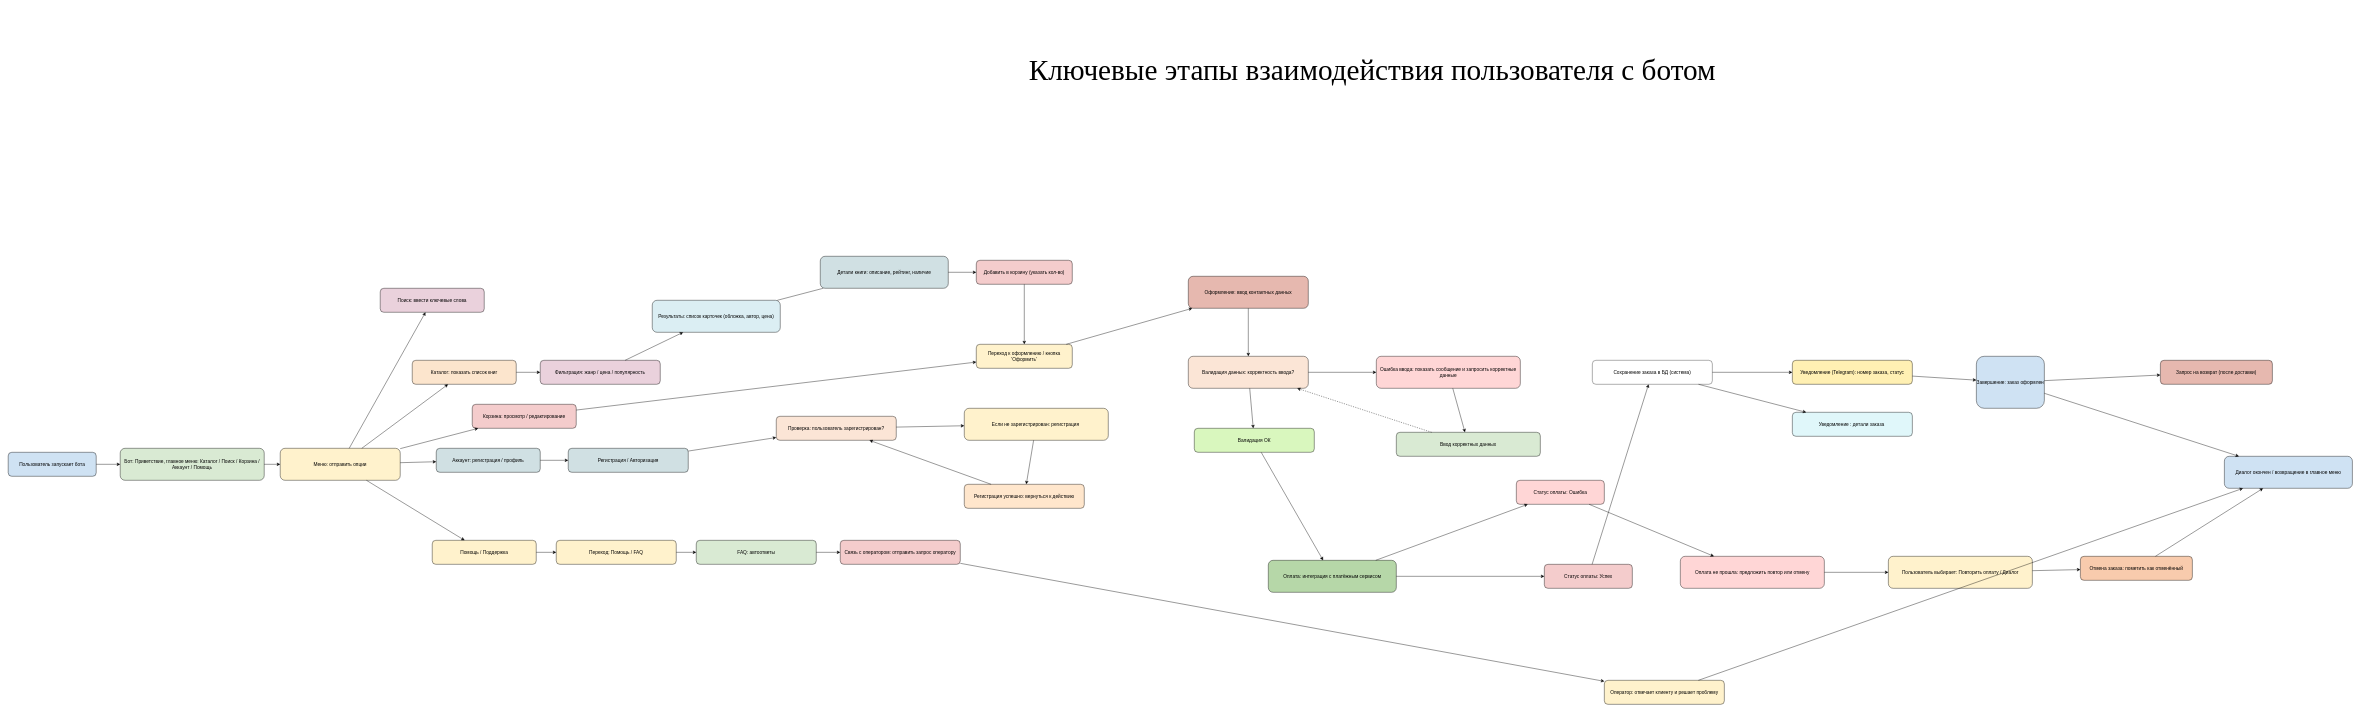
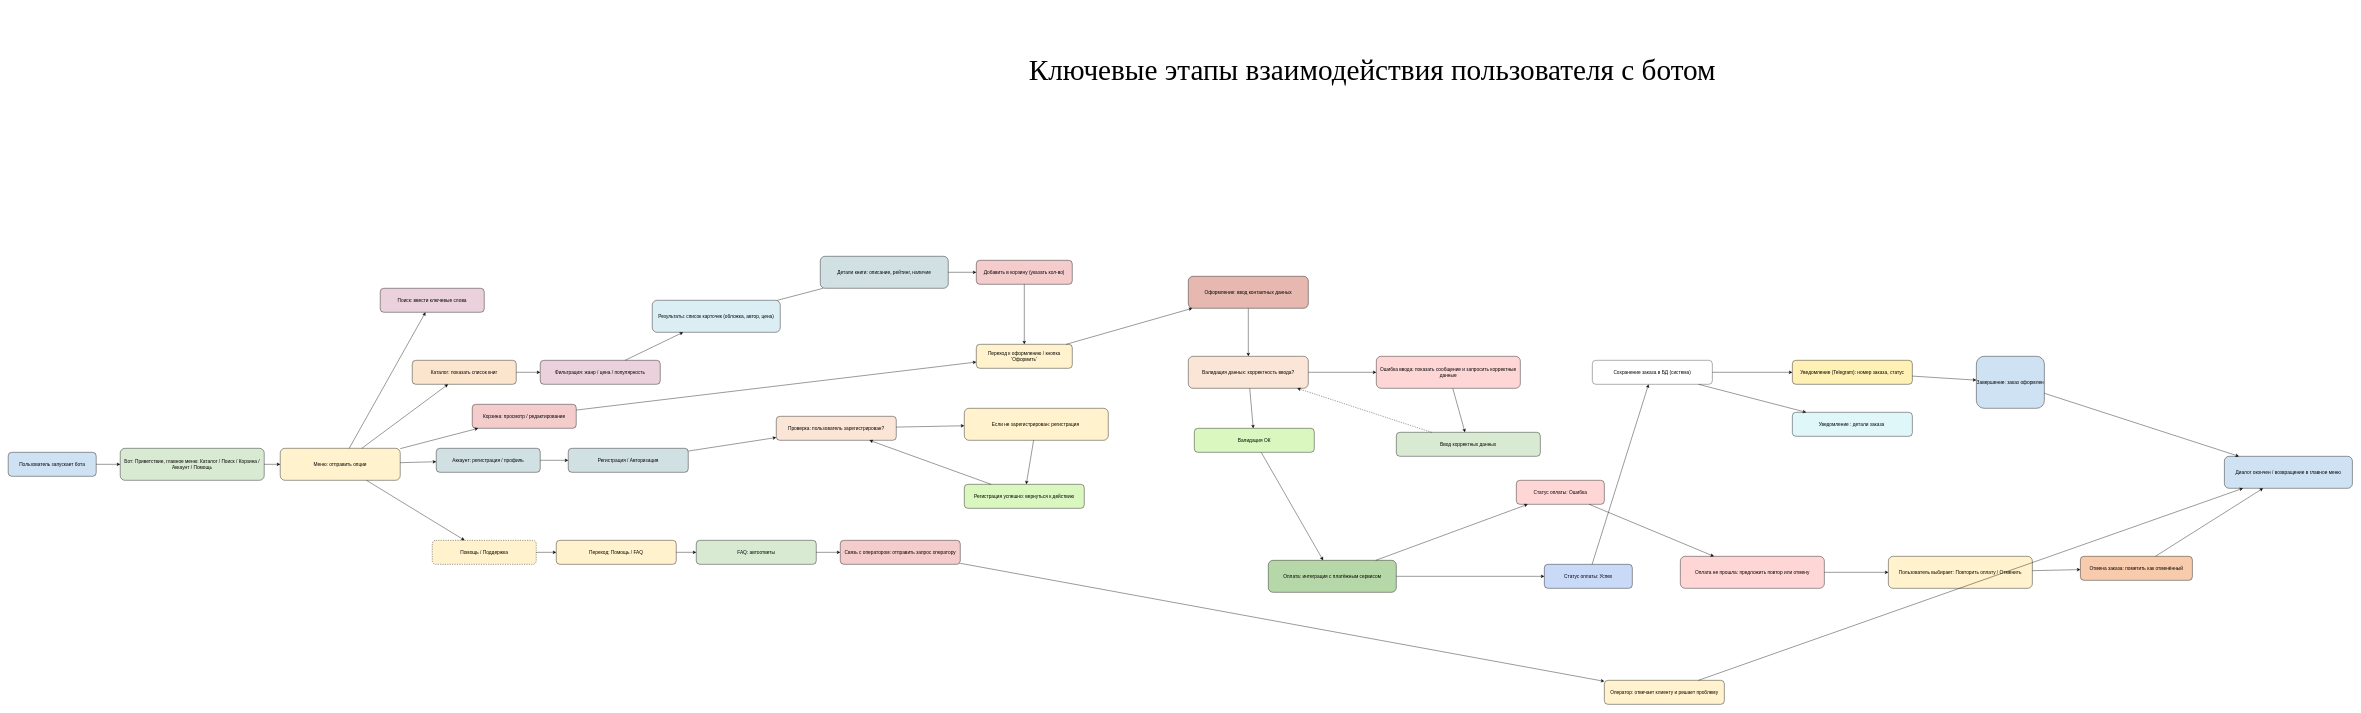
node "Запрос на возврат (после доставки)": removed
edge "Завершение: заказ оформлен" -> "Запрос на возврат (после доставки)": removed
node "Регистрация успешно: вернуться к действию": fillcolor #ffe6cc -> #d9f7be
node "Помощь / Поддержка": style solid -> dashed
node "Пользователь выбирает: Повторить оплату / Диалог": label "Пользователь выбирает: Повторить оплату / Диалог" -> "Пользователь выбирает: Повторить оплату / Отменить"
node "Статус оплаты: Успех": fillcolor #f4cccc -> #c9daf8
